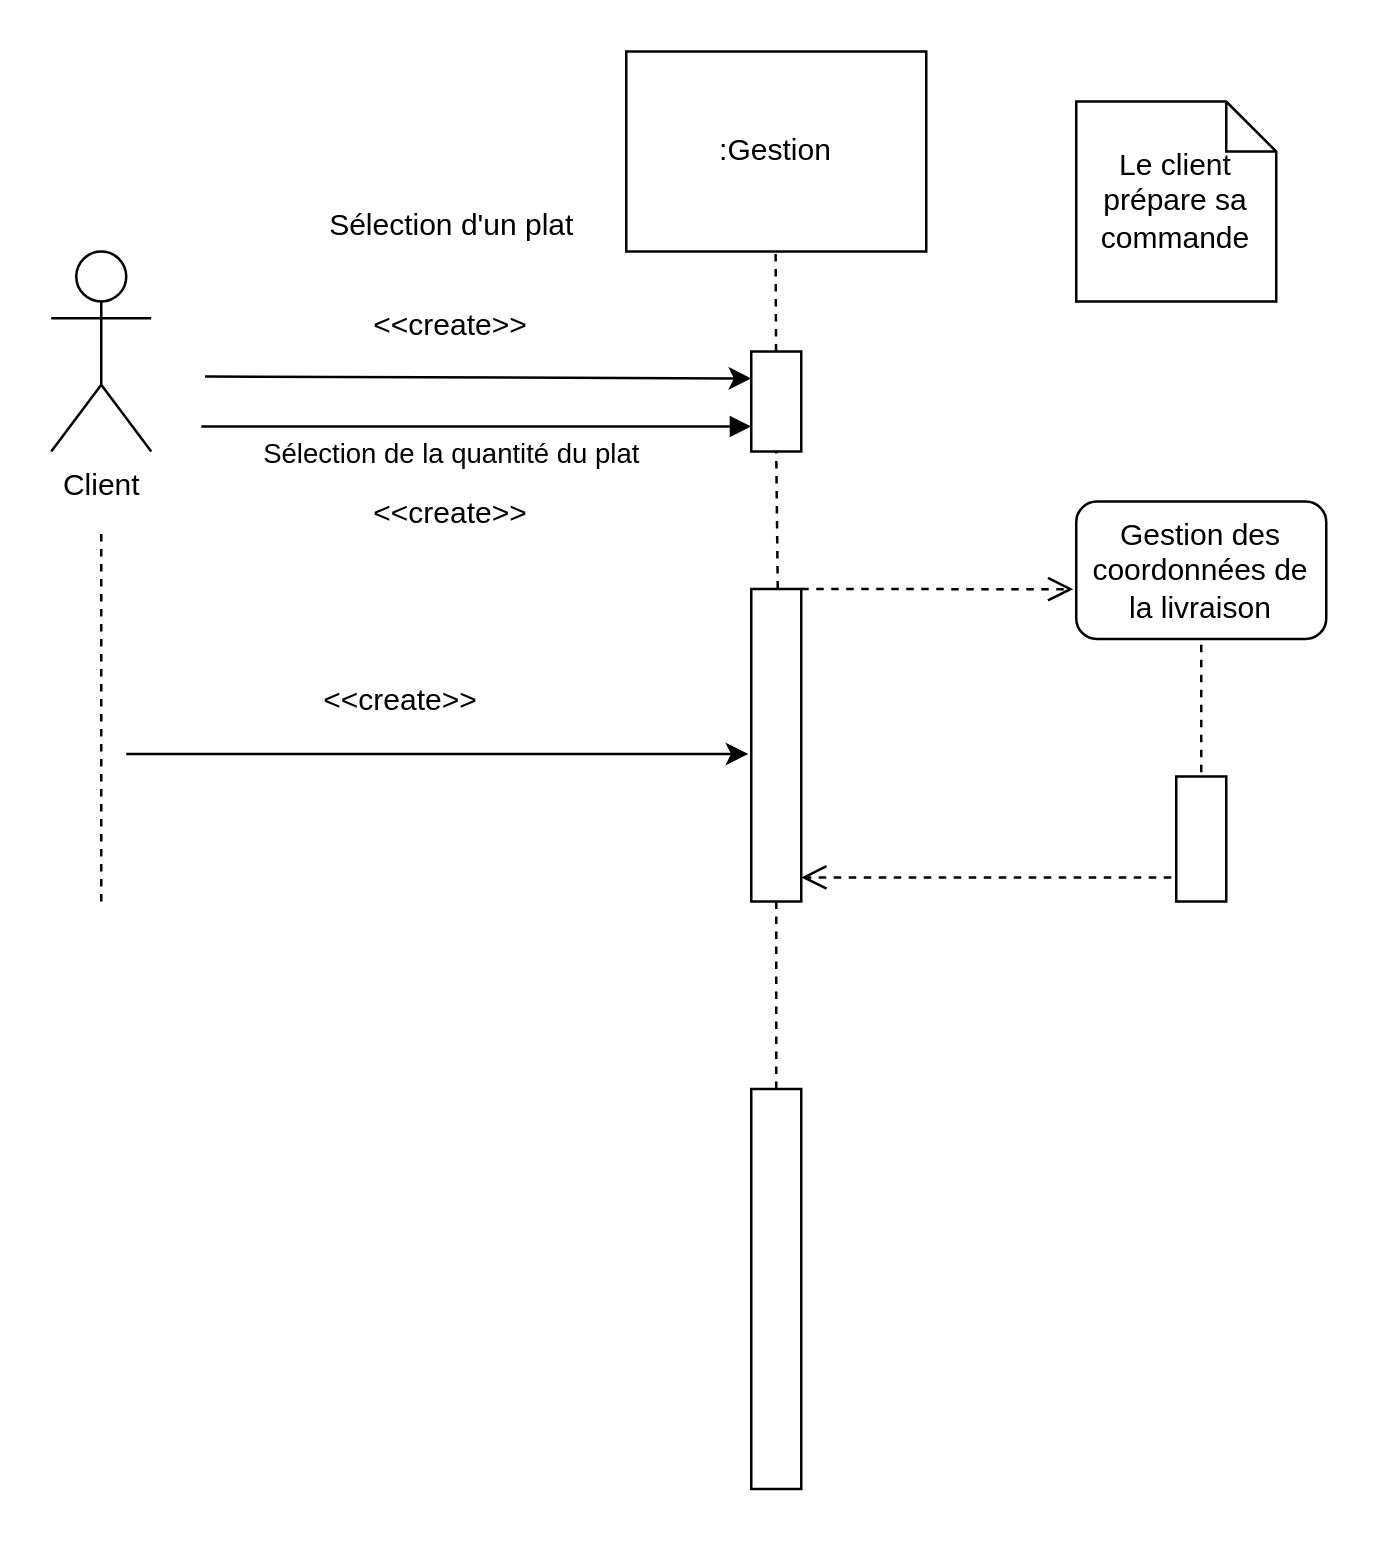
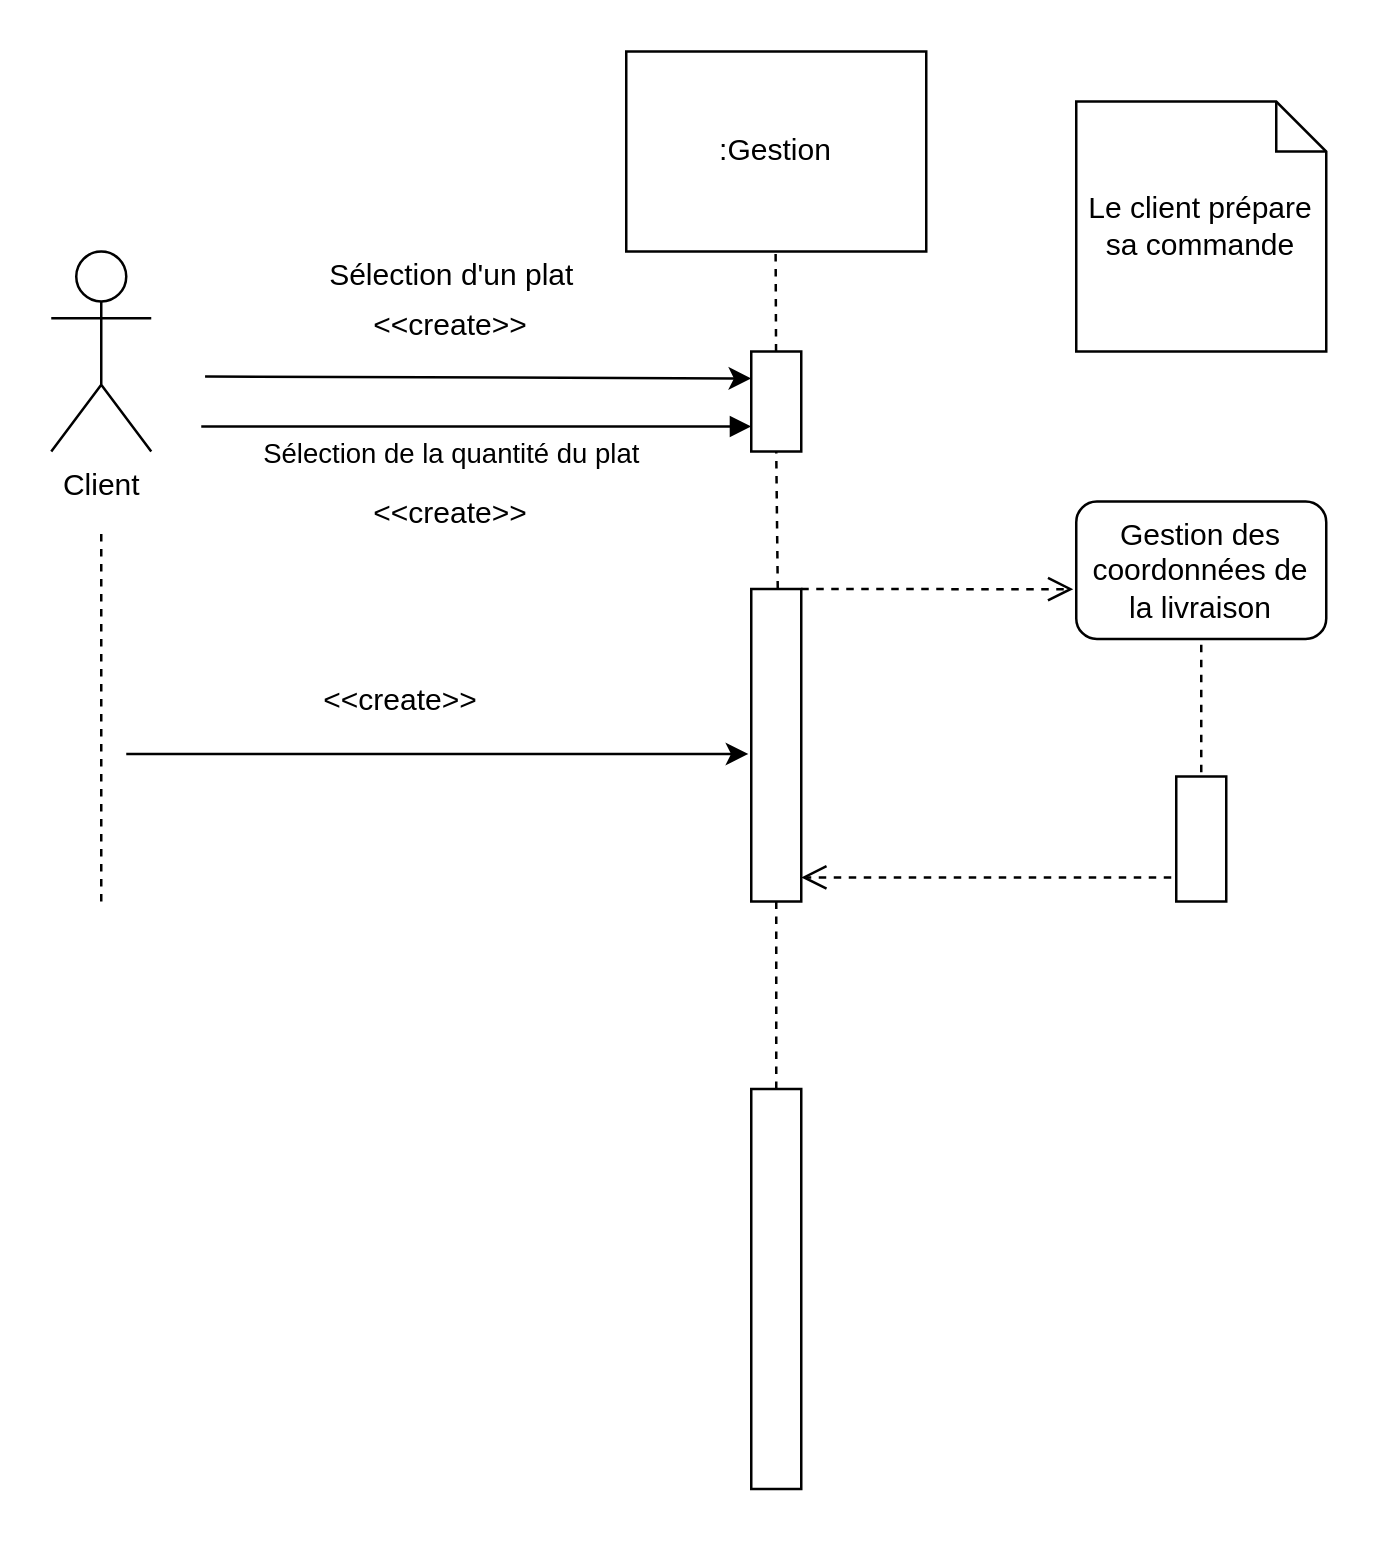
node "Le client prépare sa commande": size 200x200 -> 250x250
node "Sélection d'un plat": moved (451, 226) -> (451, 276)
